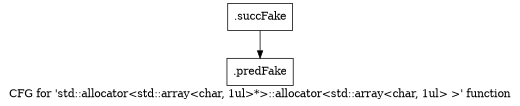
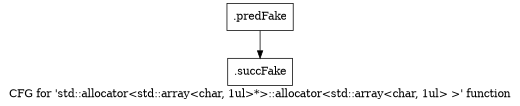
edge ".succFake" -> ".predFake": reversed
